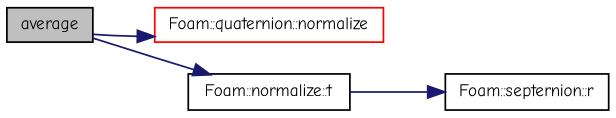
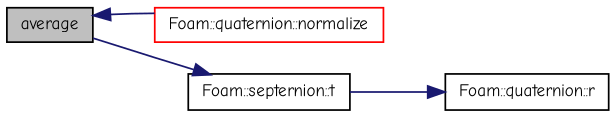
edge "average" -> "Foam::quaternion::normalize": reversed
node "Foam::normalize::t": label "Foam::normalize::t" -> "Foam::septernion::t"
node "Foam::septernion::r": label "Foam::septernion::r" -> "Foam::quaternion::r"
